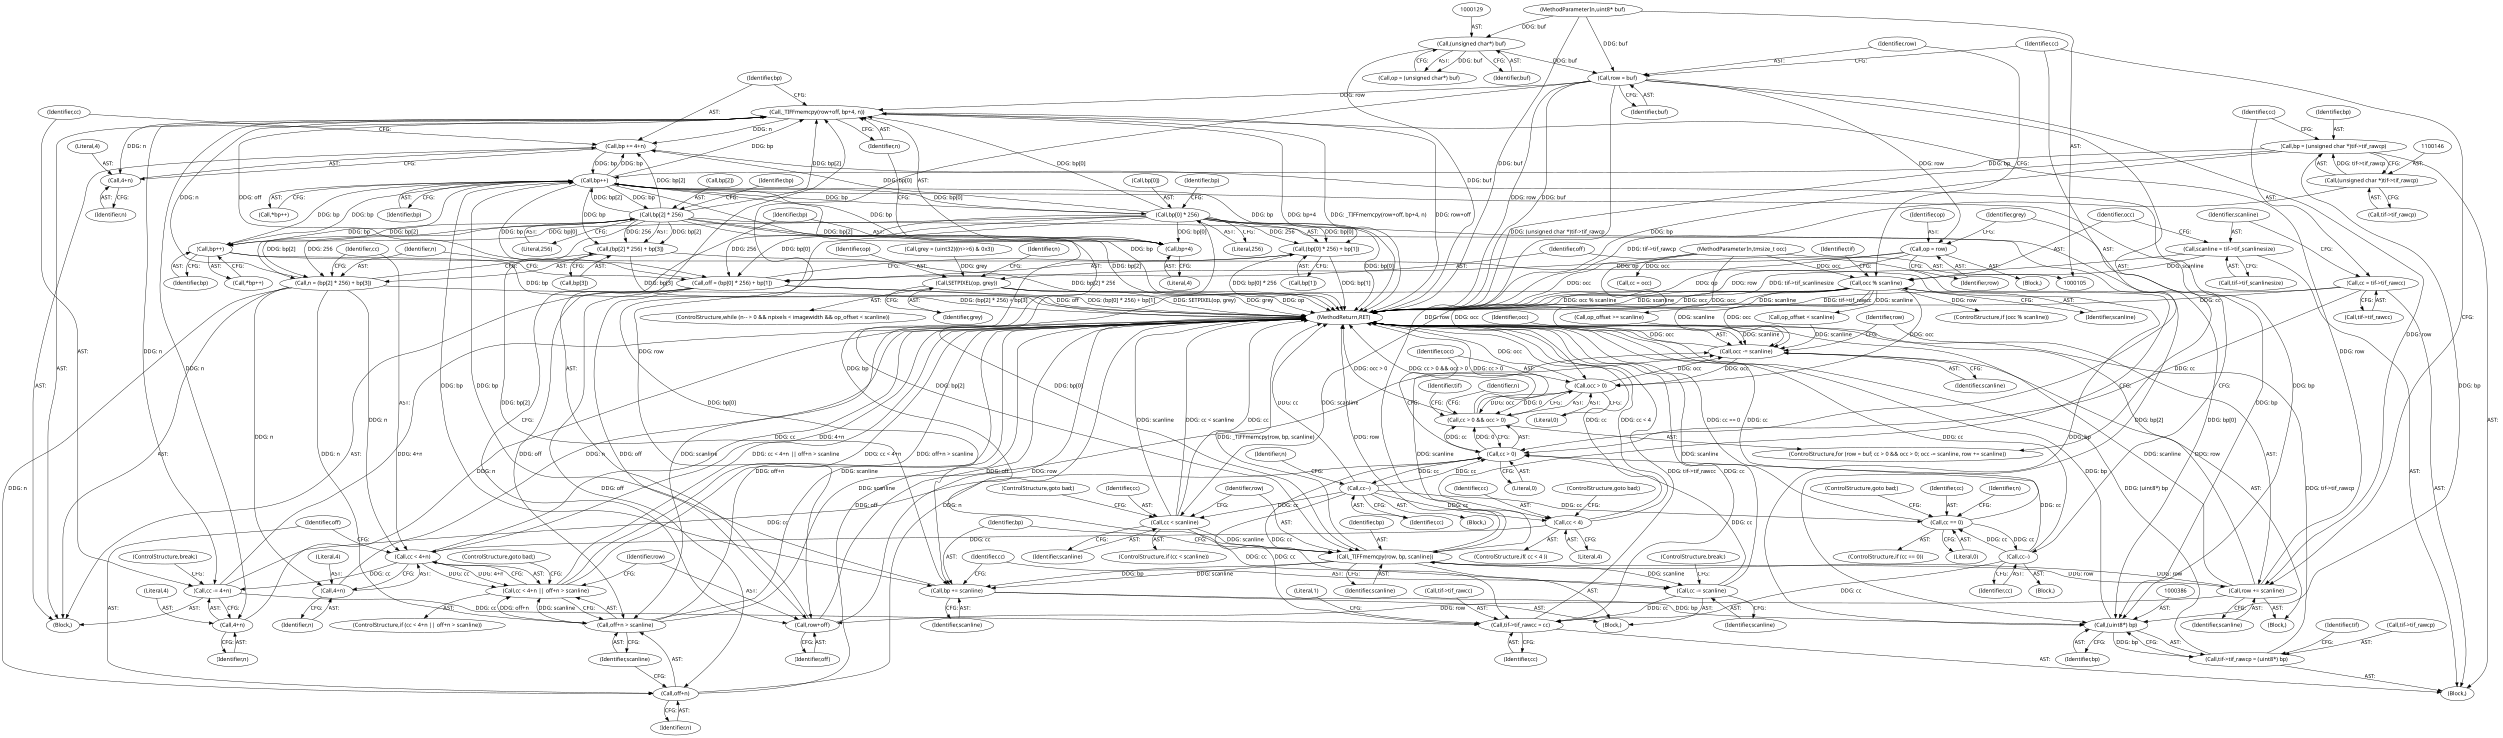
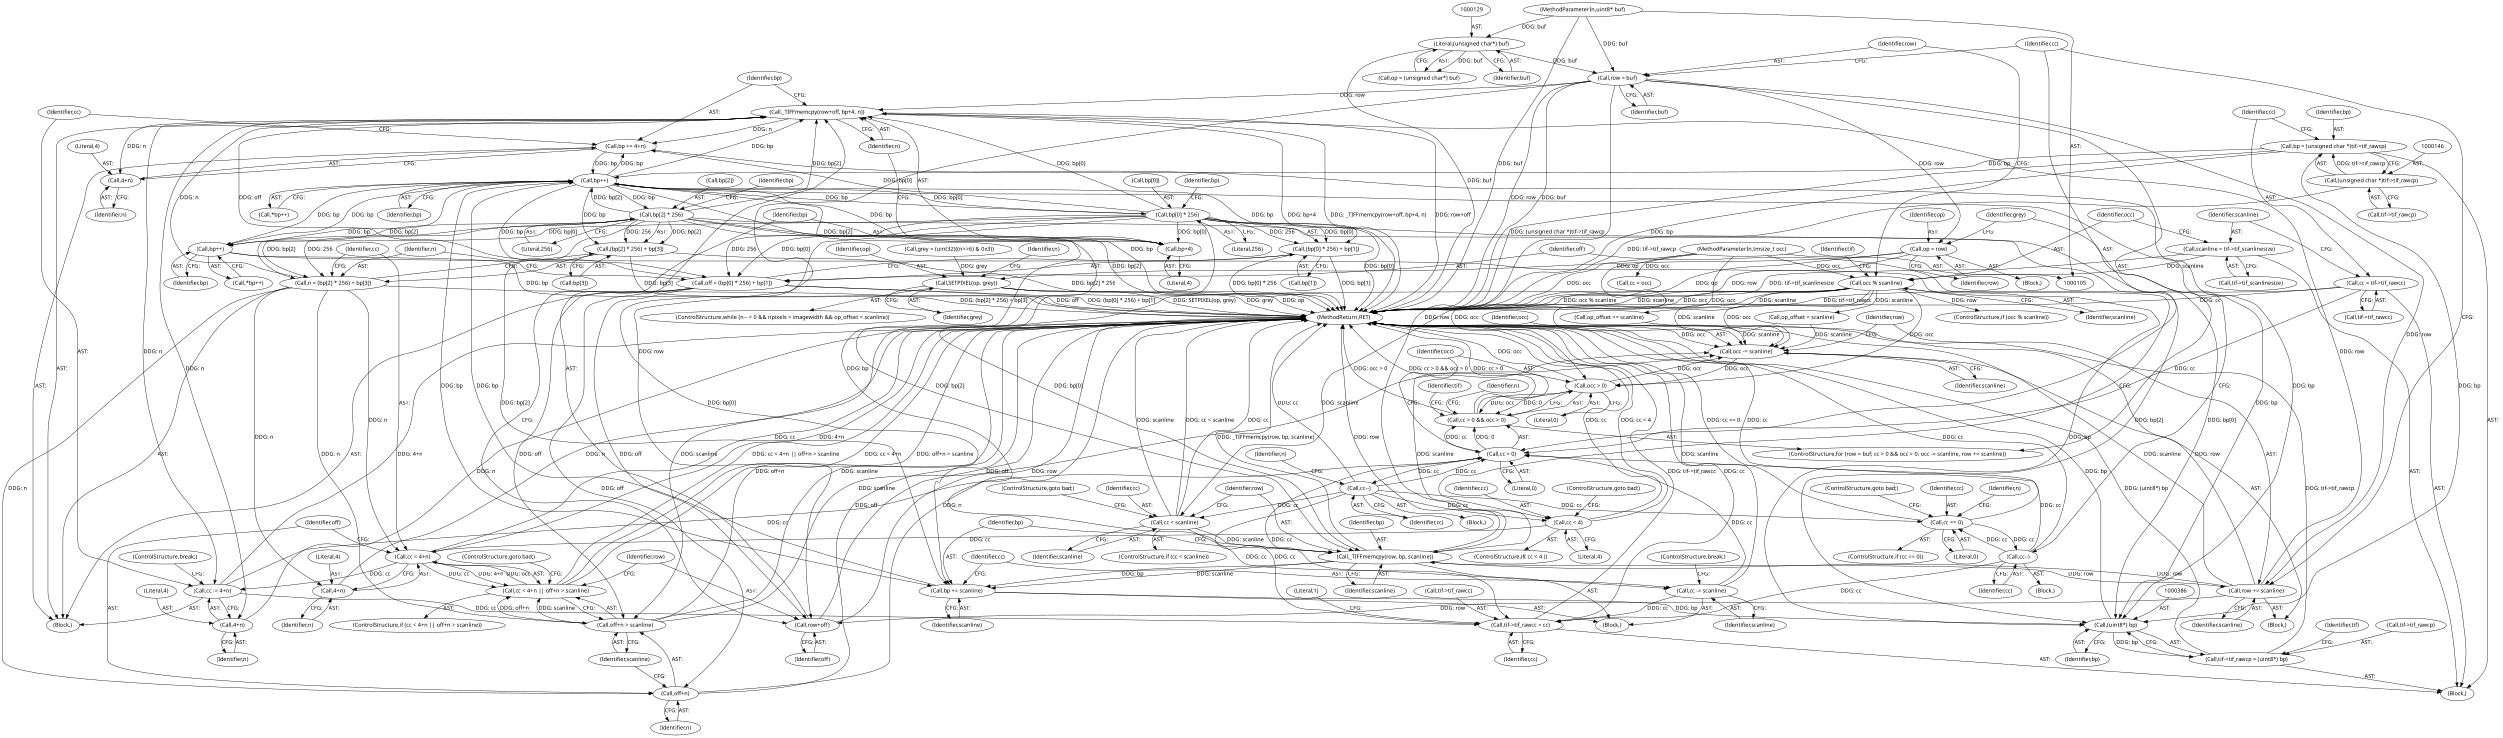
node "(Call,(unsigned char*) buf)": label "(Call,(unsigned char*) buf)" -> "(Literal,(unsigned char*) buf)"
node "1100146": label "1100146" -> "1000146"
edge "(Call,bp[2] * 256)" -> "(Call,bp += 4+n)": removed, label "DDG: bp[2]"
edge "(Call,occ -= scanline)" -> "(MethodReturn,RET)": reversed
edge "(Call,cc > 0 && occ > 0)" -> "(Call,cc > 0)": removed, label "CFG:"
edge "(Call,_TIFFmemcpy(row, bp, scanline))" -> "(Call,cc -= scanline)": removed, label "DDG: scanline"
edge "(Call,cc < 4+n || off+n > scanline)" -> "(Call,cc < 4+n)": label "CFG: " -> "DDG: occ"
